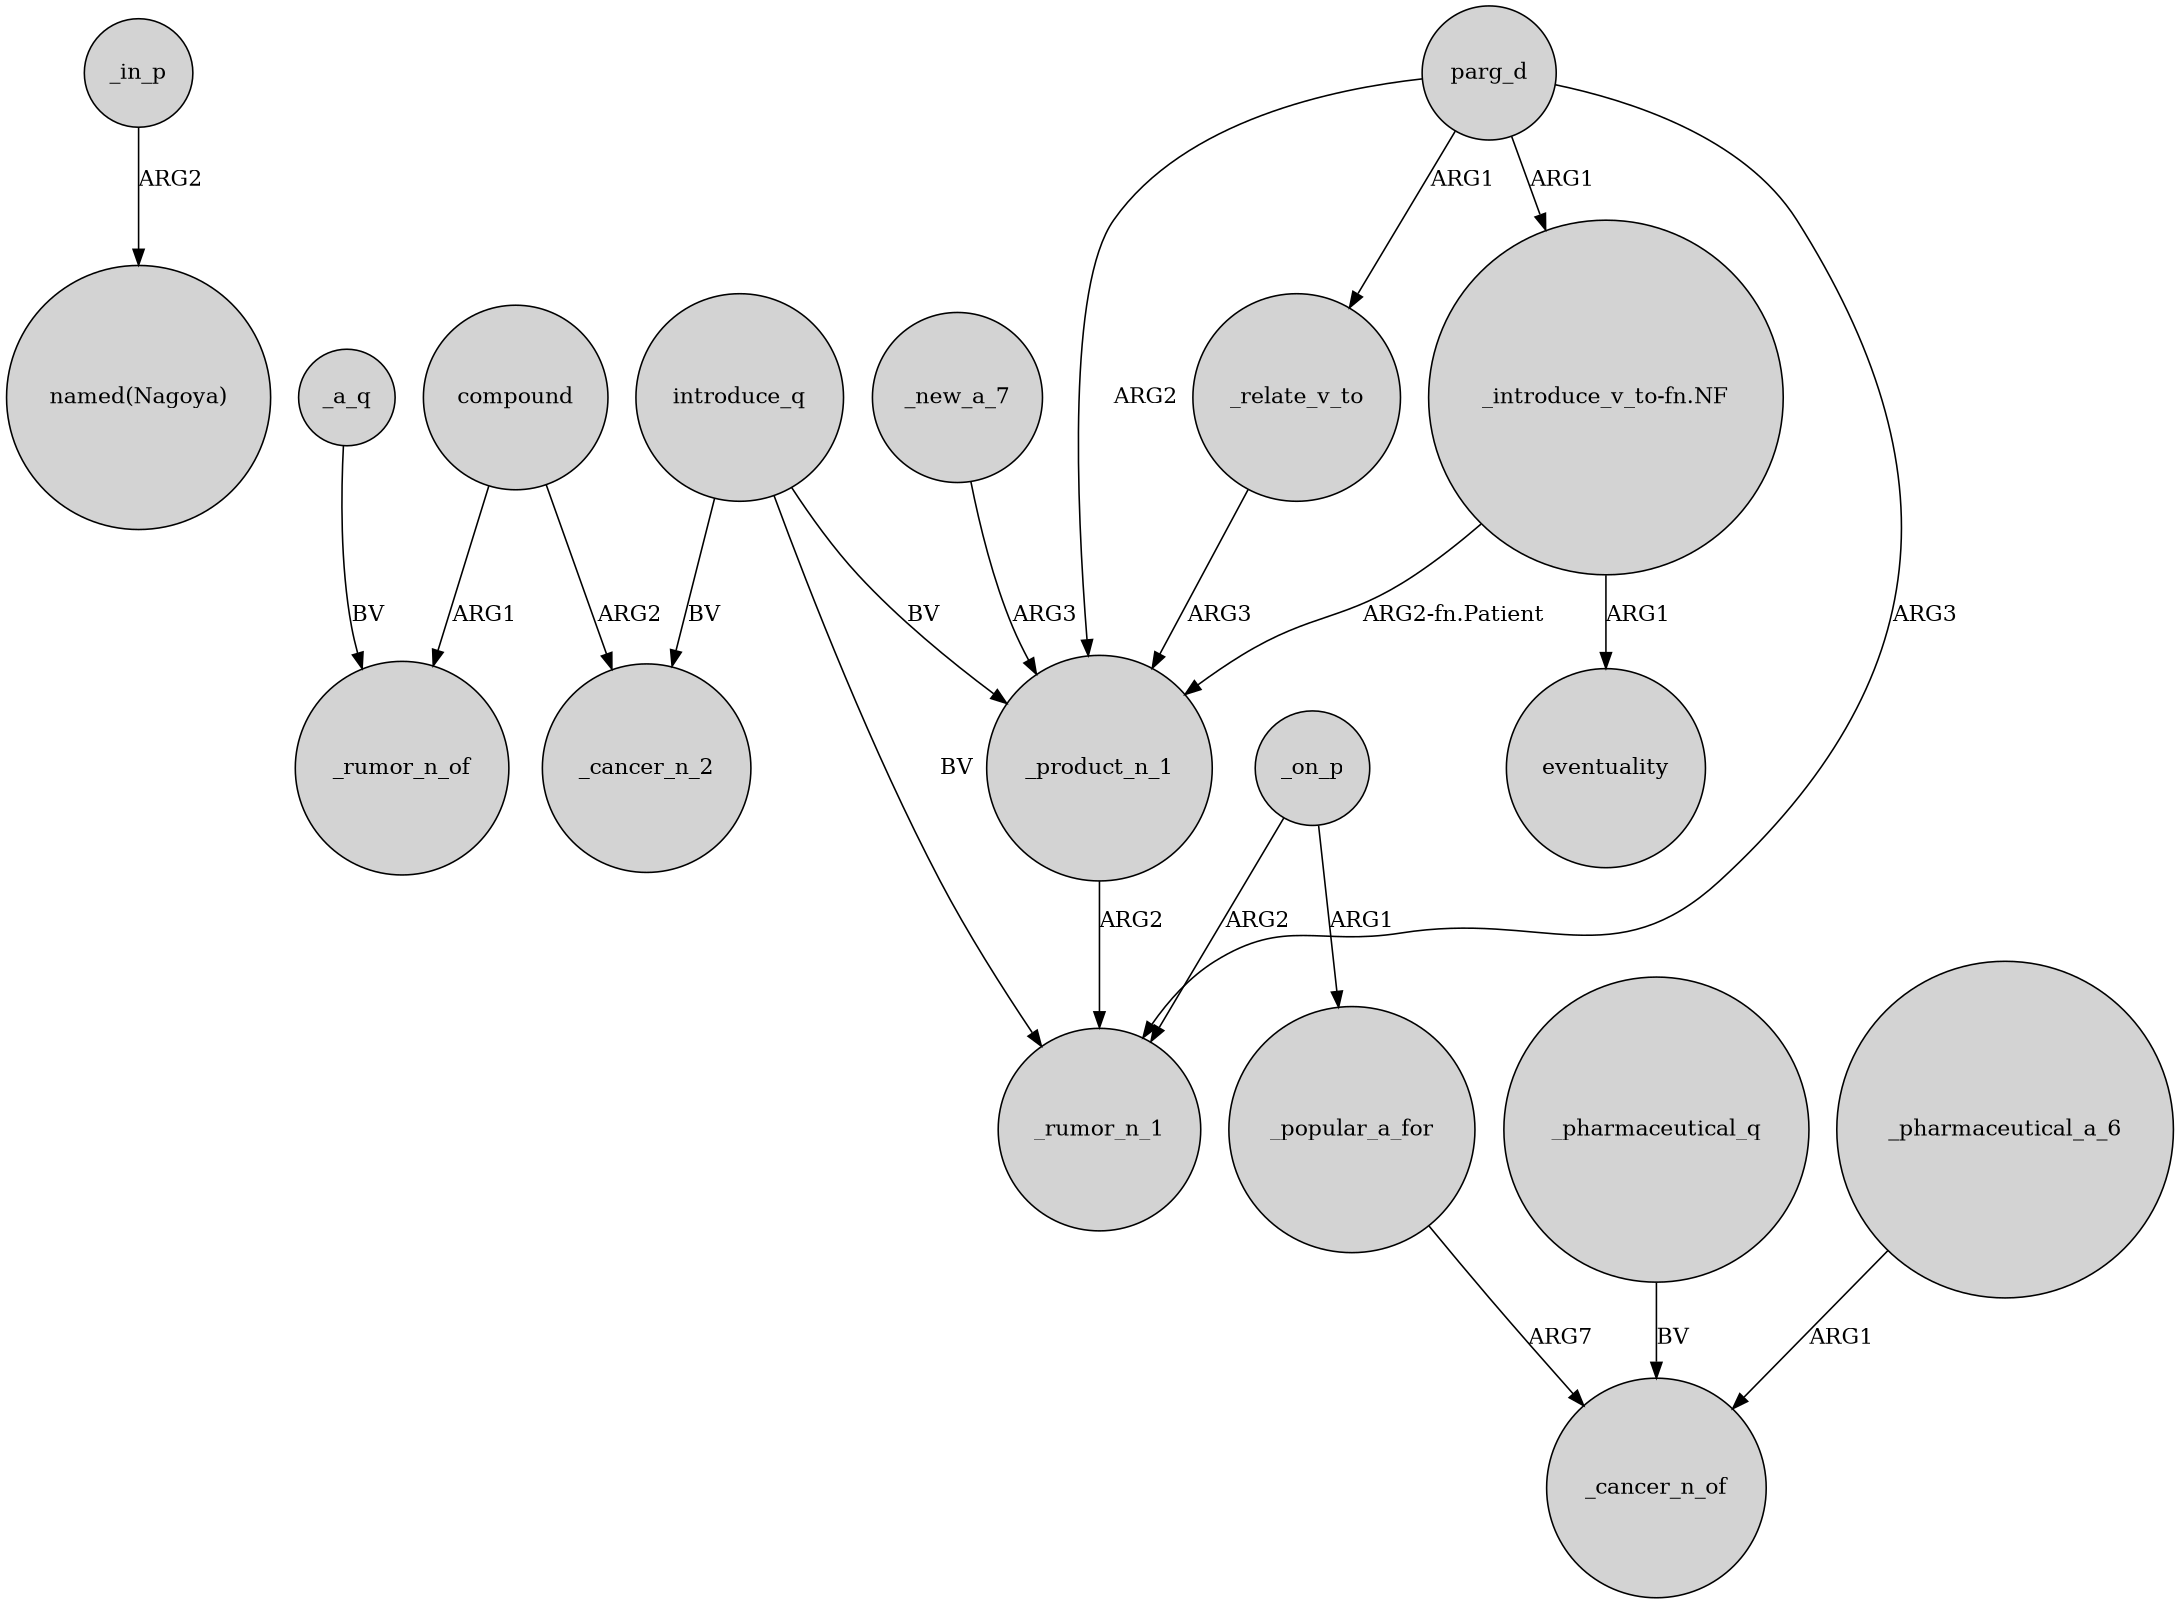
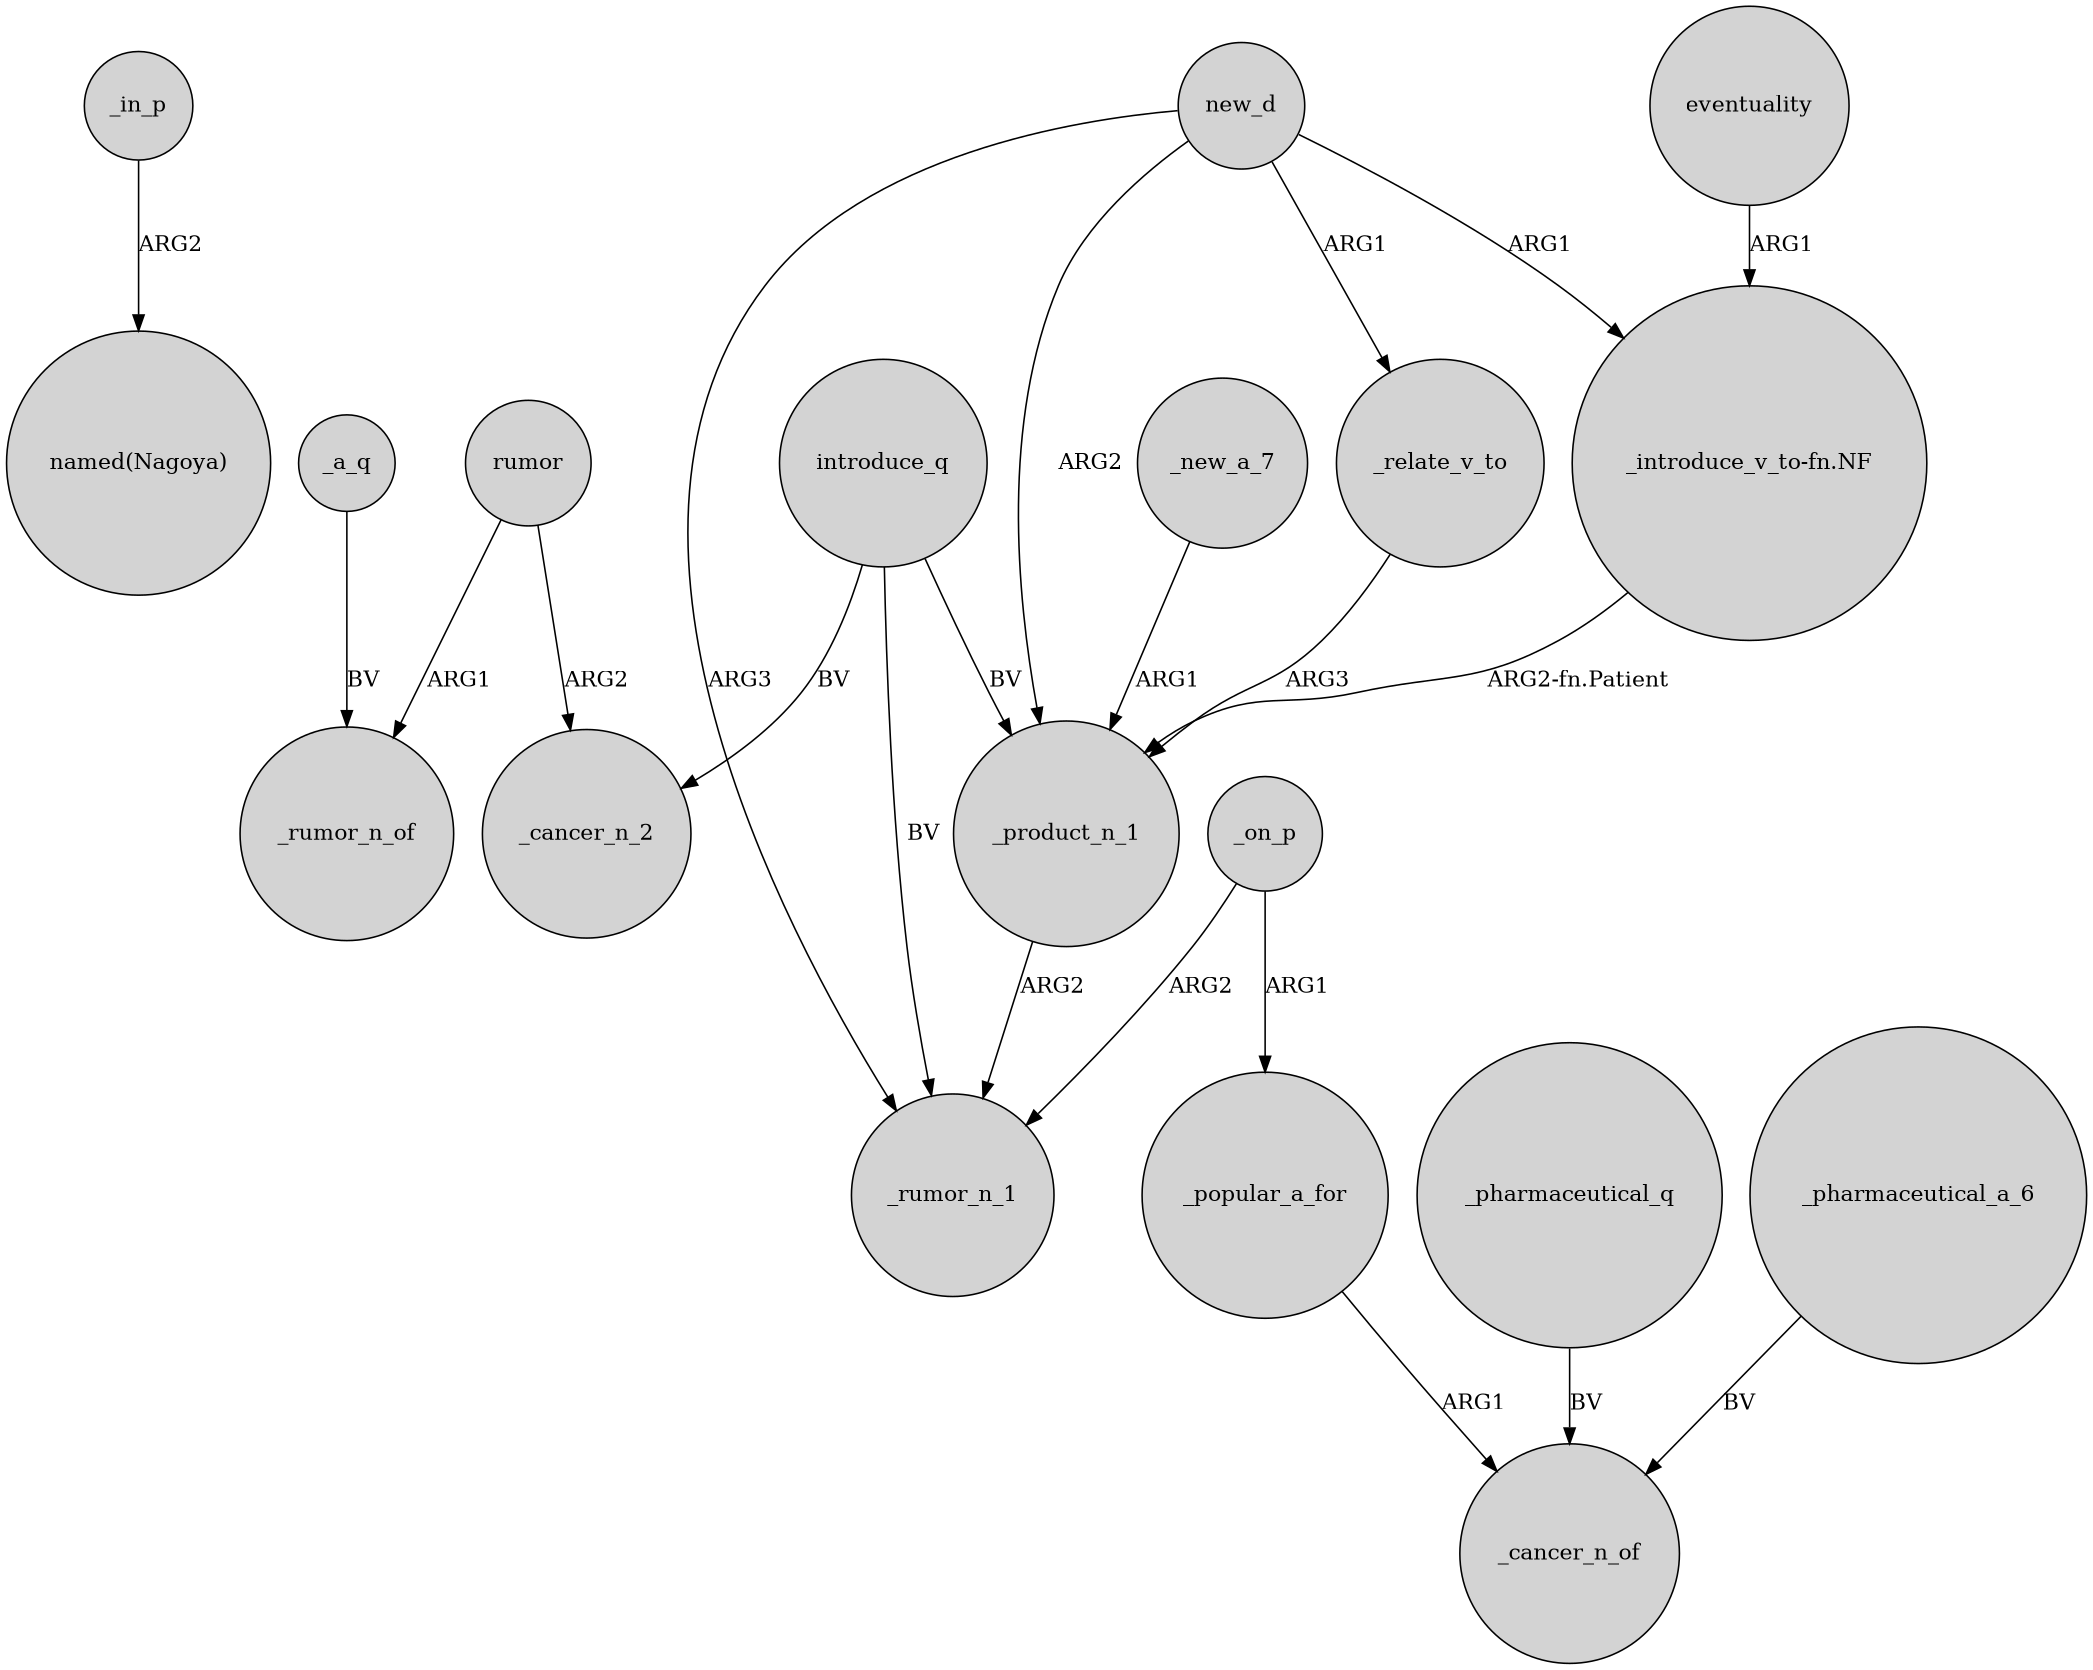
node "parg_d": label "parg_d" -> "new_d"
node "compound": label "compound" -> "rumor"
edge "_introduce_v_to-fn.NF" -> "eventuality": reversed
edge "_new_a_7" -> "_product_n_1": label "ARG3" -> "ARG1"
edge "_popular_a_for" -> "_cancer_n_of": label "ARG7" -> "ARG1"
edge "_pharmaceutical_a_6" -> "_cancer_n_of": label "ARG1" -> "BV"
